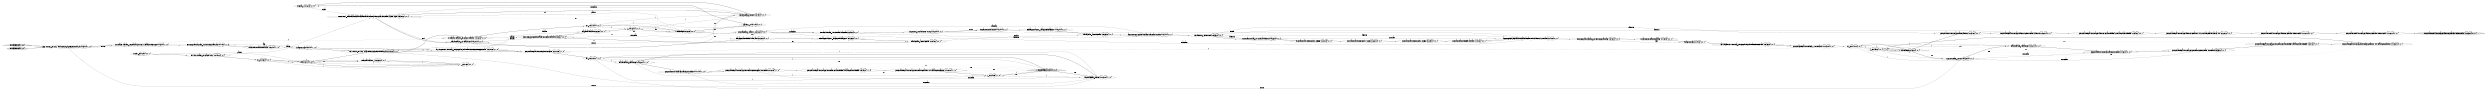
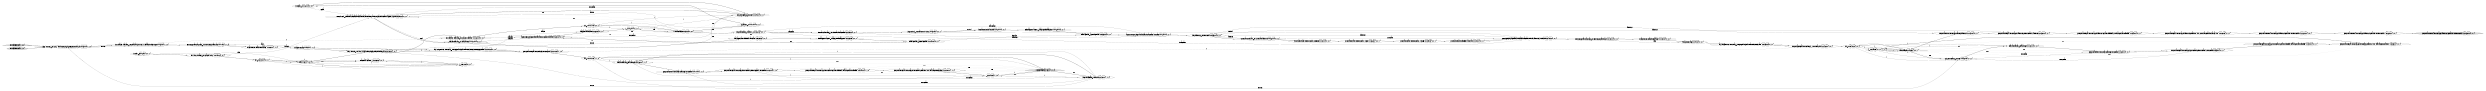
edge "int nodes = 5@@@3@@@['0', '0', '1']" -> "i < nodes@@@6@@@['0', '0', '1']": label "partitions" -> "nodes"
